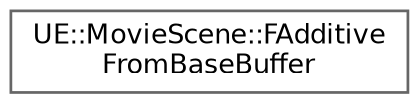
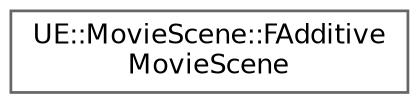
node "UE::MovieScene::FAdditive FromBaseBuffer": label "UE::MovieScene::FAdditive FromBaseBuffer" -> "UE::MovieScene::FAdditive MovieScene"
